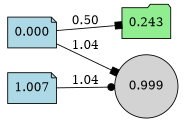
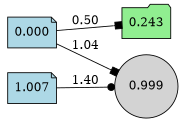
edge "1.007" -> "0.999": label "1.04" -> "1.40"
